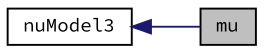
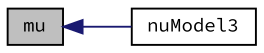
edge "mu" -> "nuModel3": reversed
